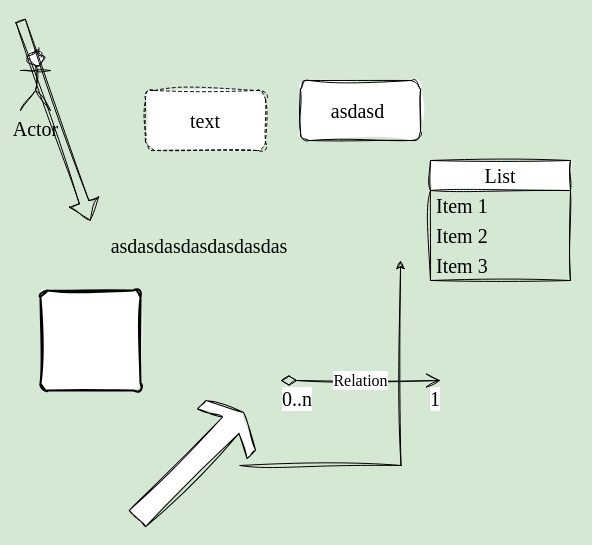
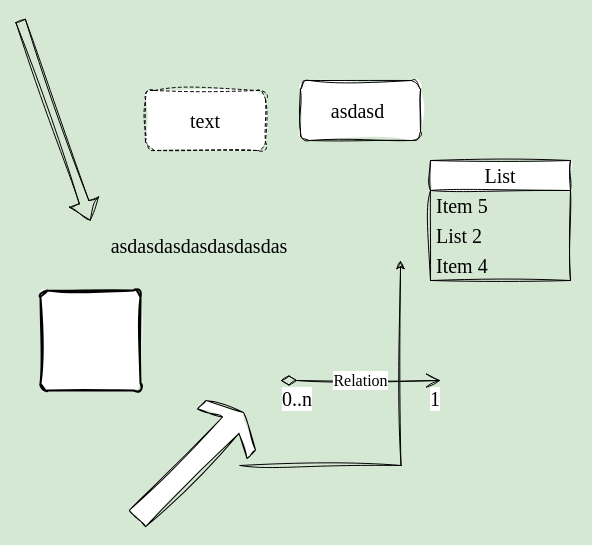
node "Actor": removed
node "Item 1": label "Item 1" -> "Item 5"
node "Item 2": label "Item 2" -> "List 2"
node "Item 3": label "Item 3" -> "Item 4"
